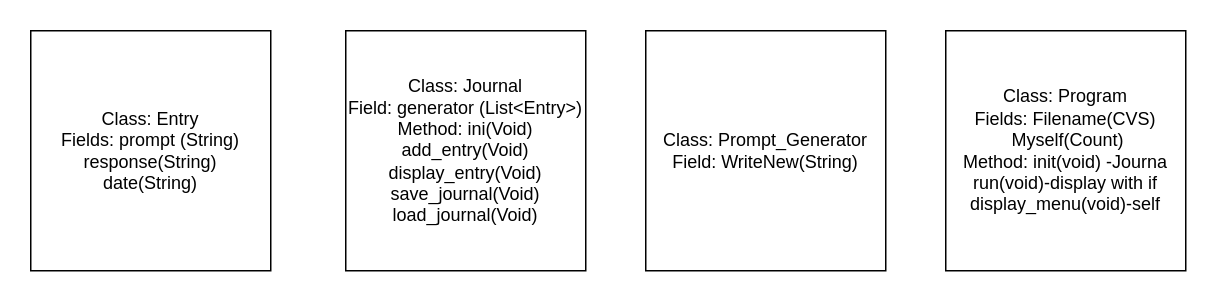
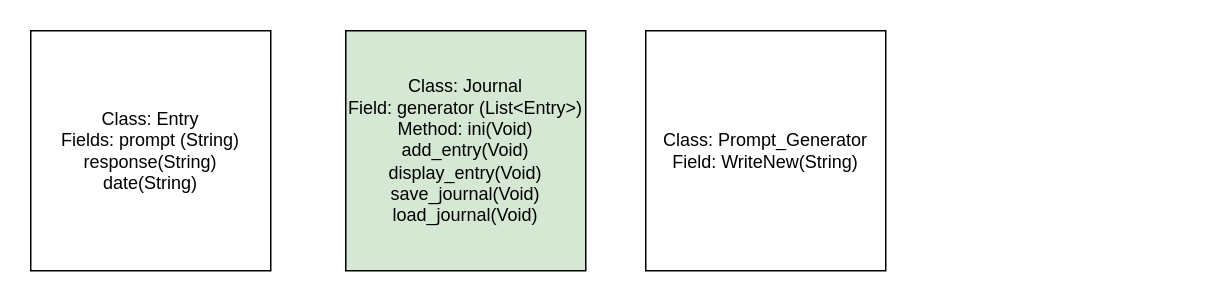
node "Class: Journal Field: generator (List<Entry>) Method: ini(Void) add_entry(Void) display_entry(Void) save_journal(Void) load_journal(Void)": fillcolor #ffffff -> #d5e8d4
node "Class: Program Fields: Filename(CVS) Myself(Count) Method: init(void) -Journa run(void)-display with if display_menu(void)-self": removed
